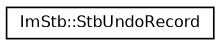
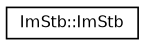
node "ImStb::StbUndoRecord": label "ImStb::StbUndoRecord" -> "ImStb::ImStb"
